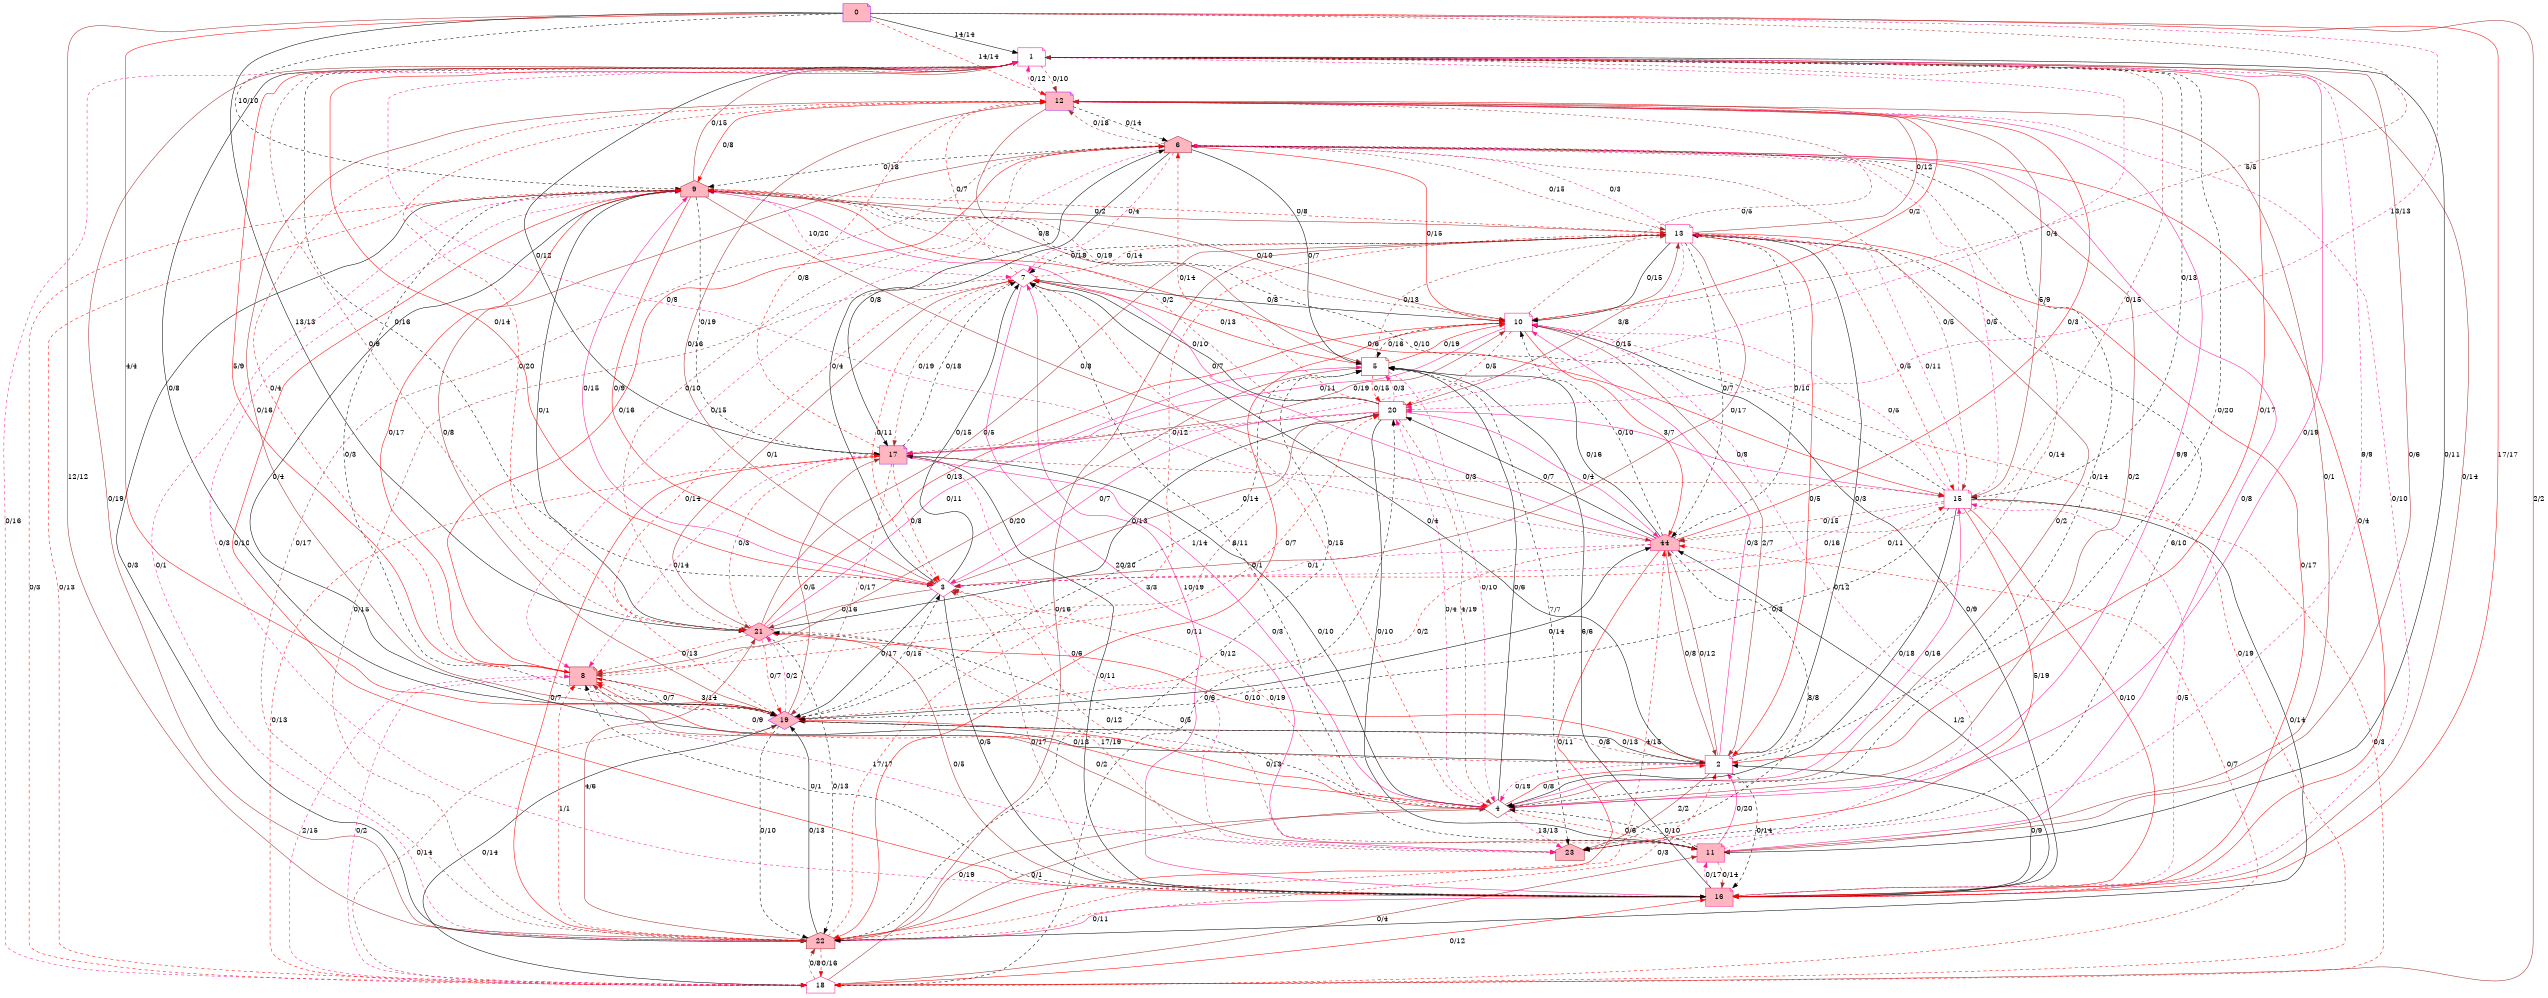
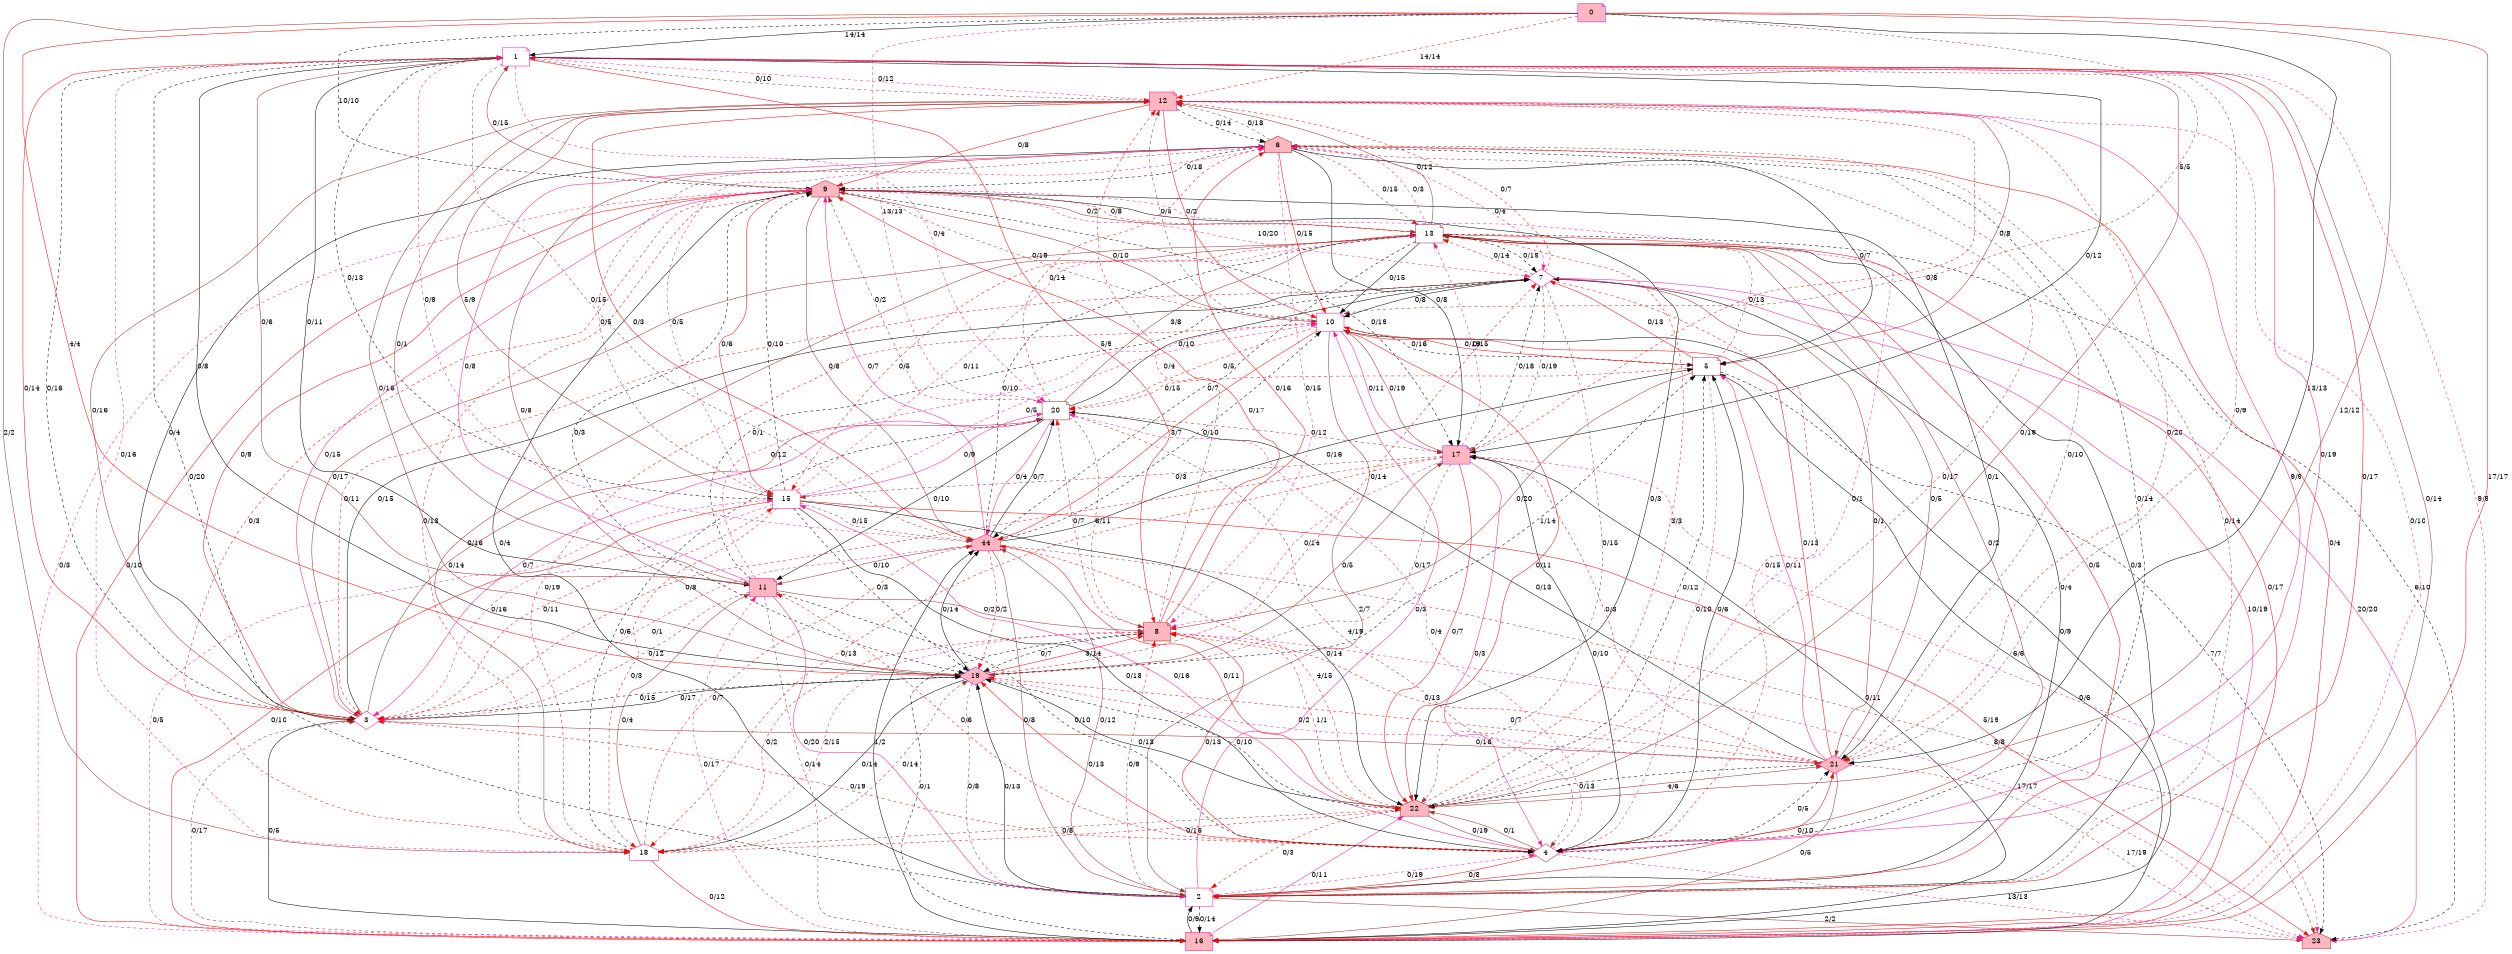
node "12": color purple -> deeppink
node "13": color deeppink -> brown
edge "4" -> "6": removed, label "0/2"
edge "20" -> "5": removed, label "0/3"
edge "13" -> "17": reversed
edge "44" -> "11": added, label "0/10"
edge "44" -> "23": color black -> brown
edge "8" -> "18": color deeppink -> red
